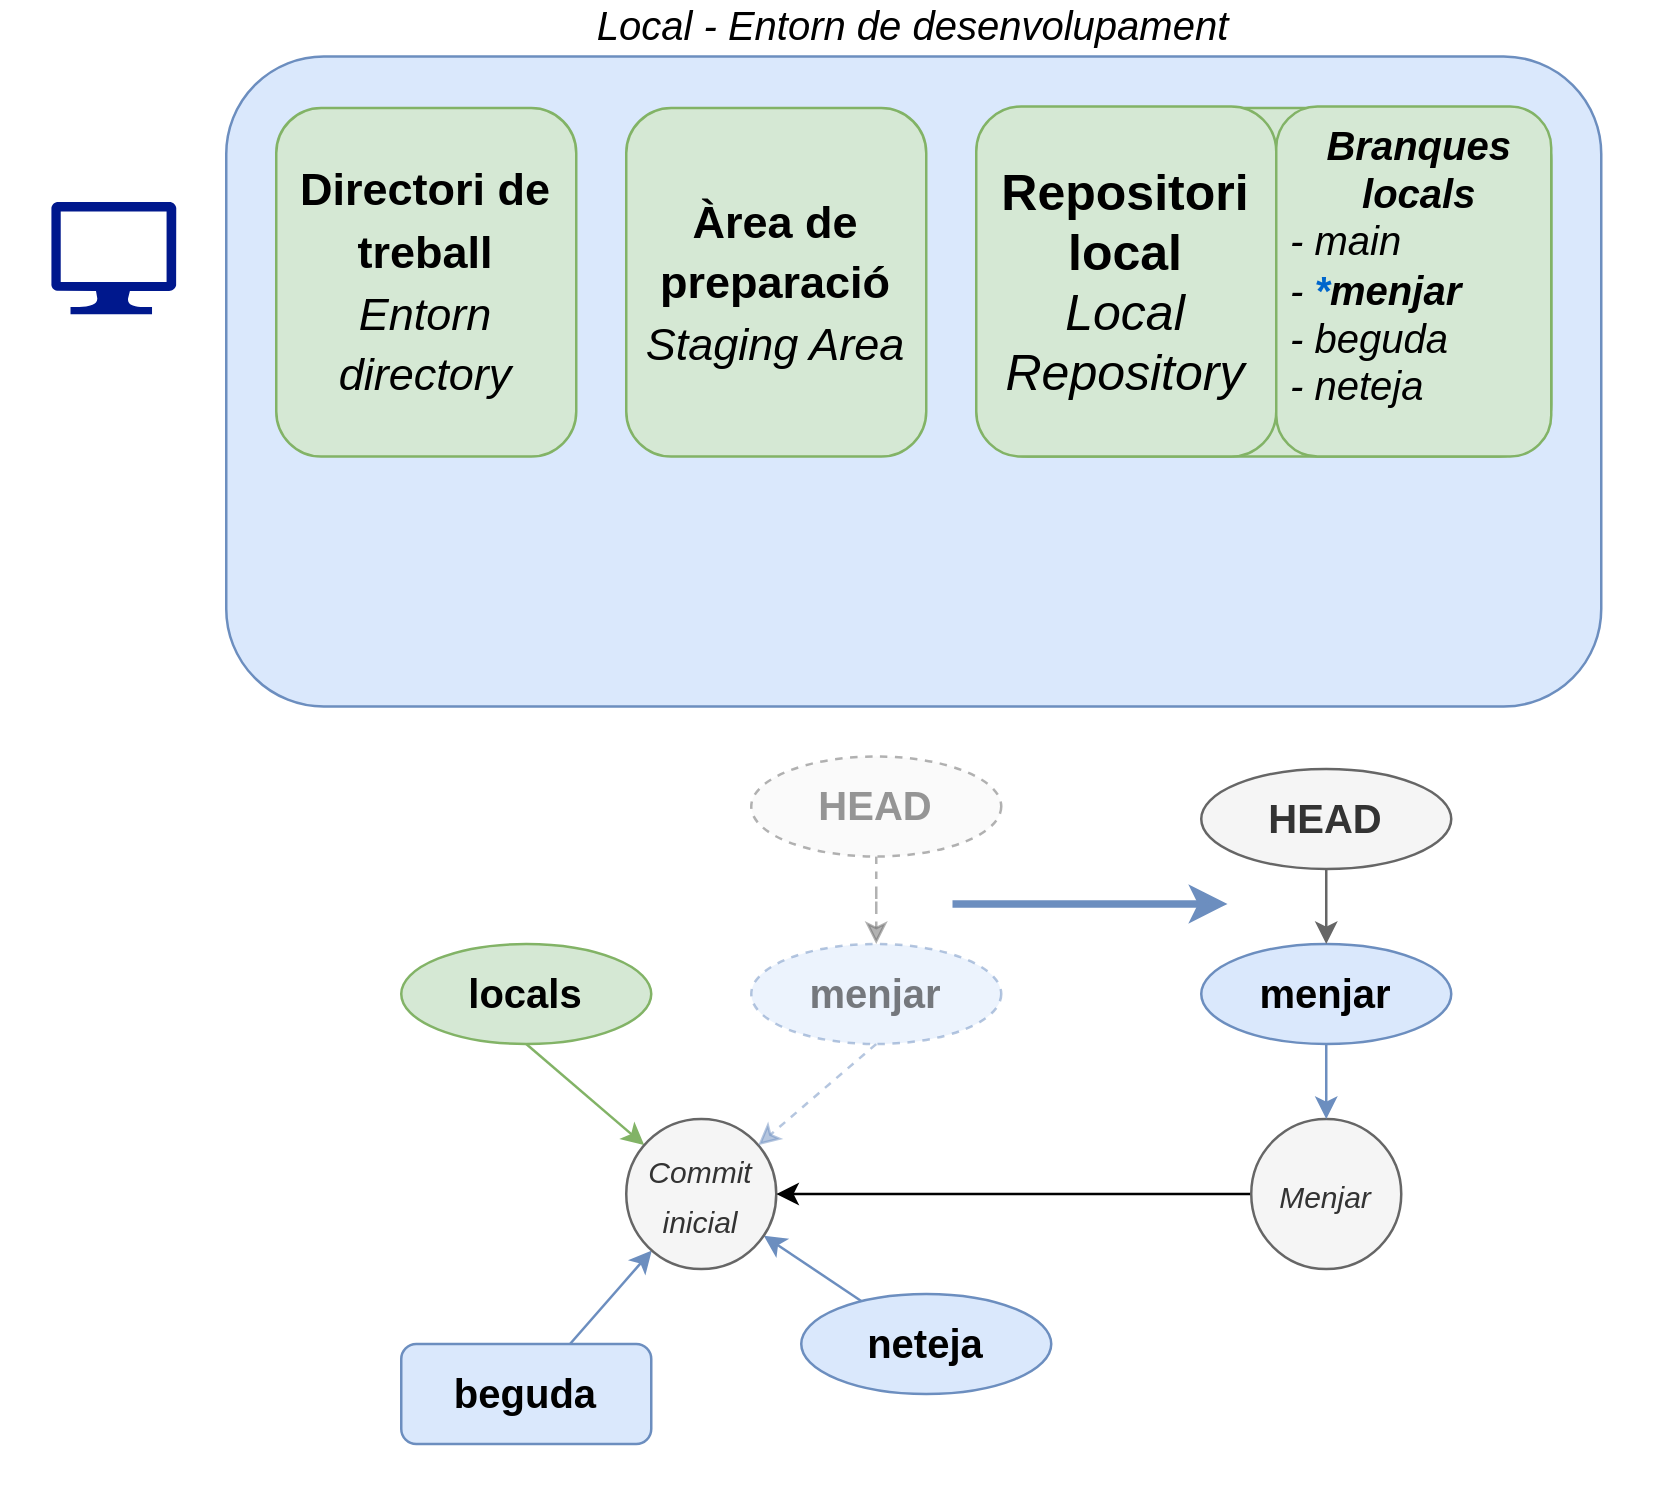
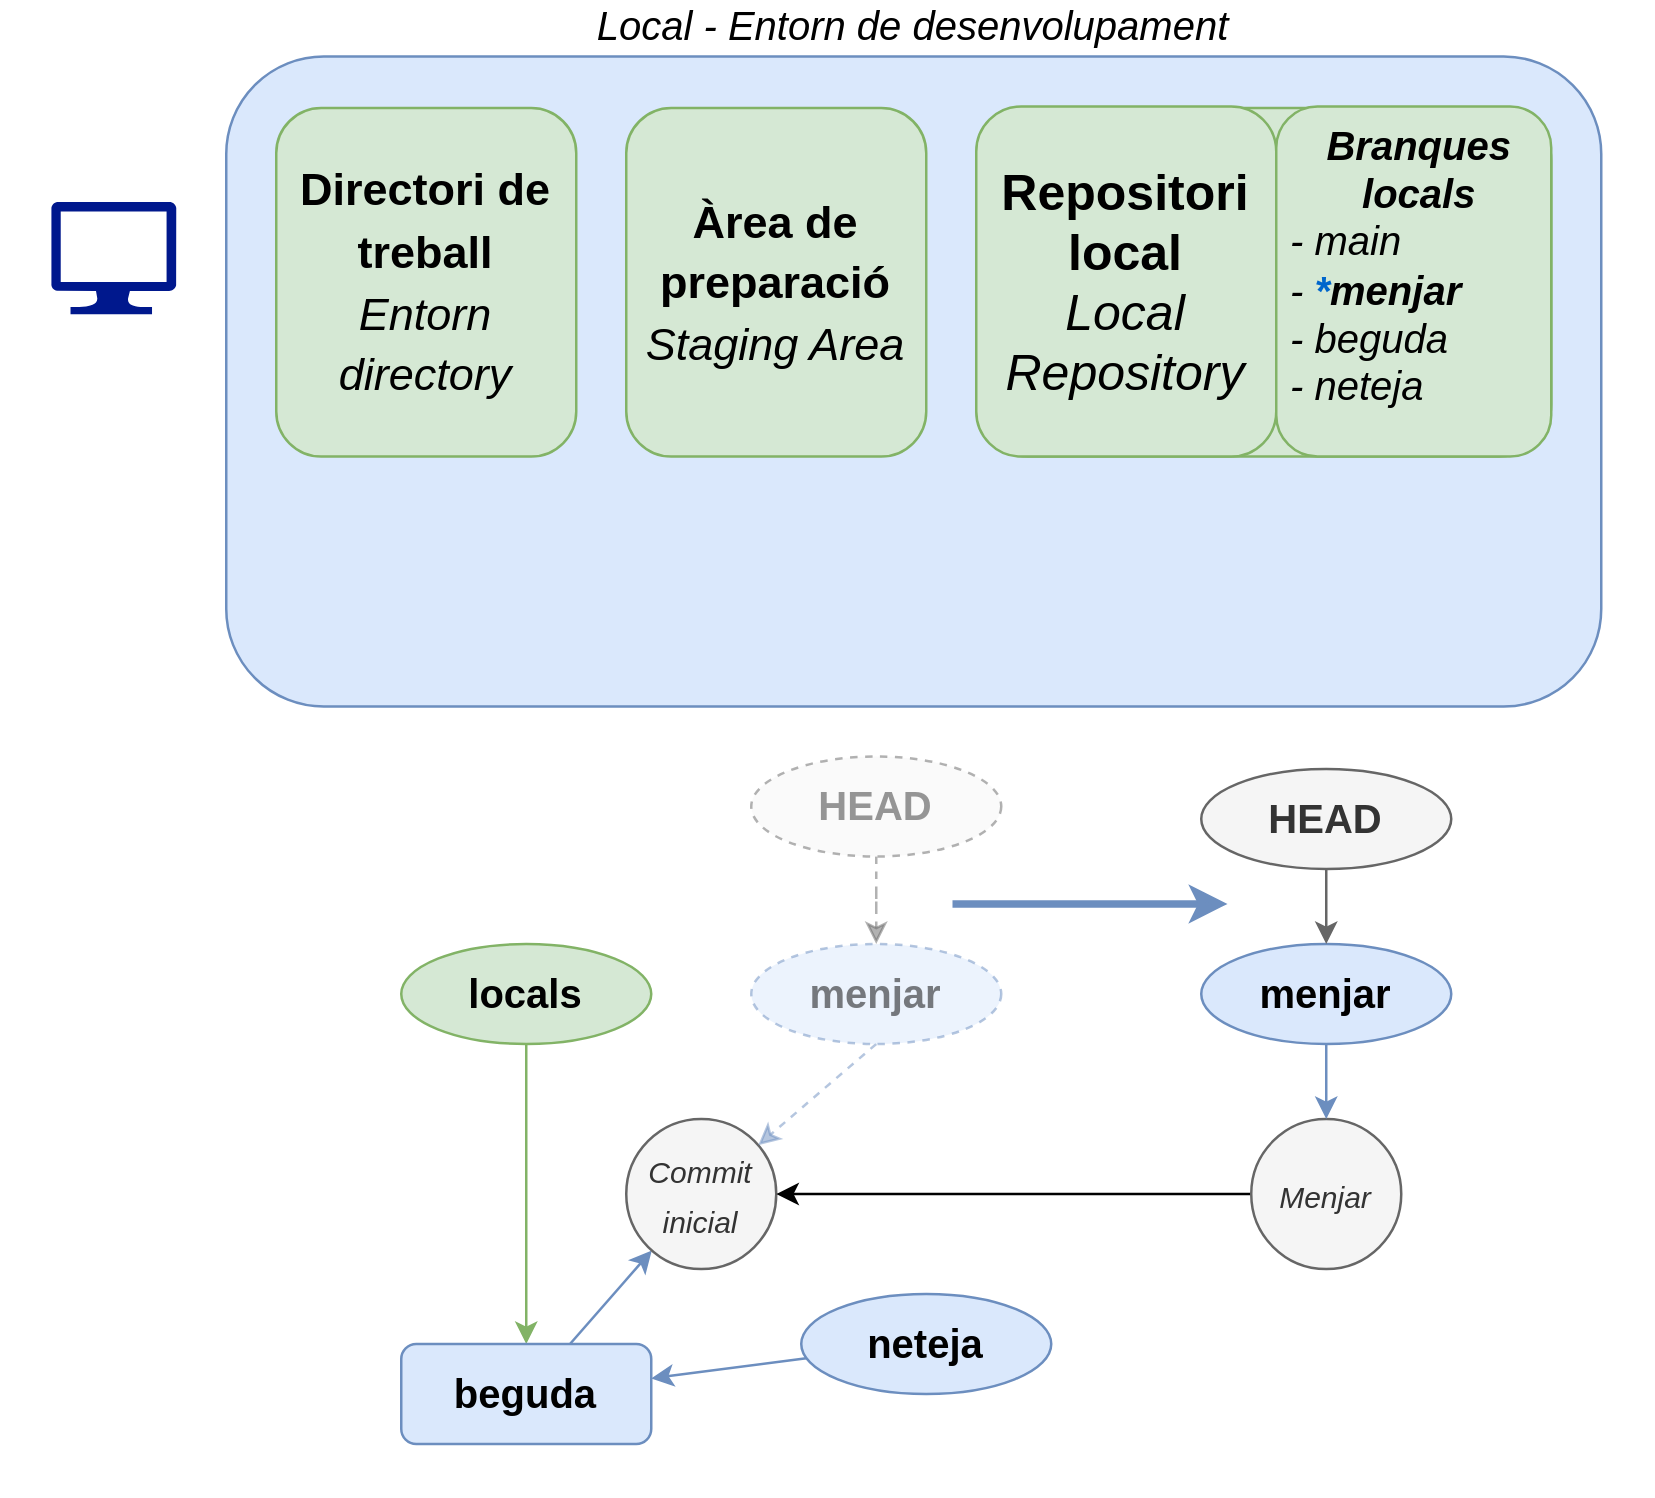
edge "locals" -> "Commit inicial": now "locals" -> "beguda"
edge "neteja" -> "Commit inicial": now "neteja" -> "beguda"
